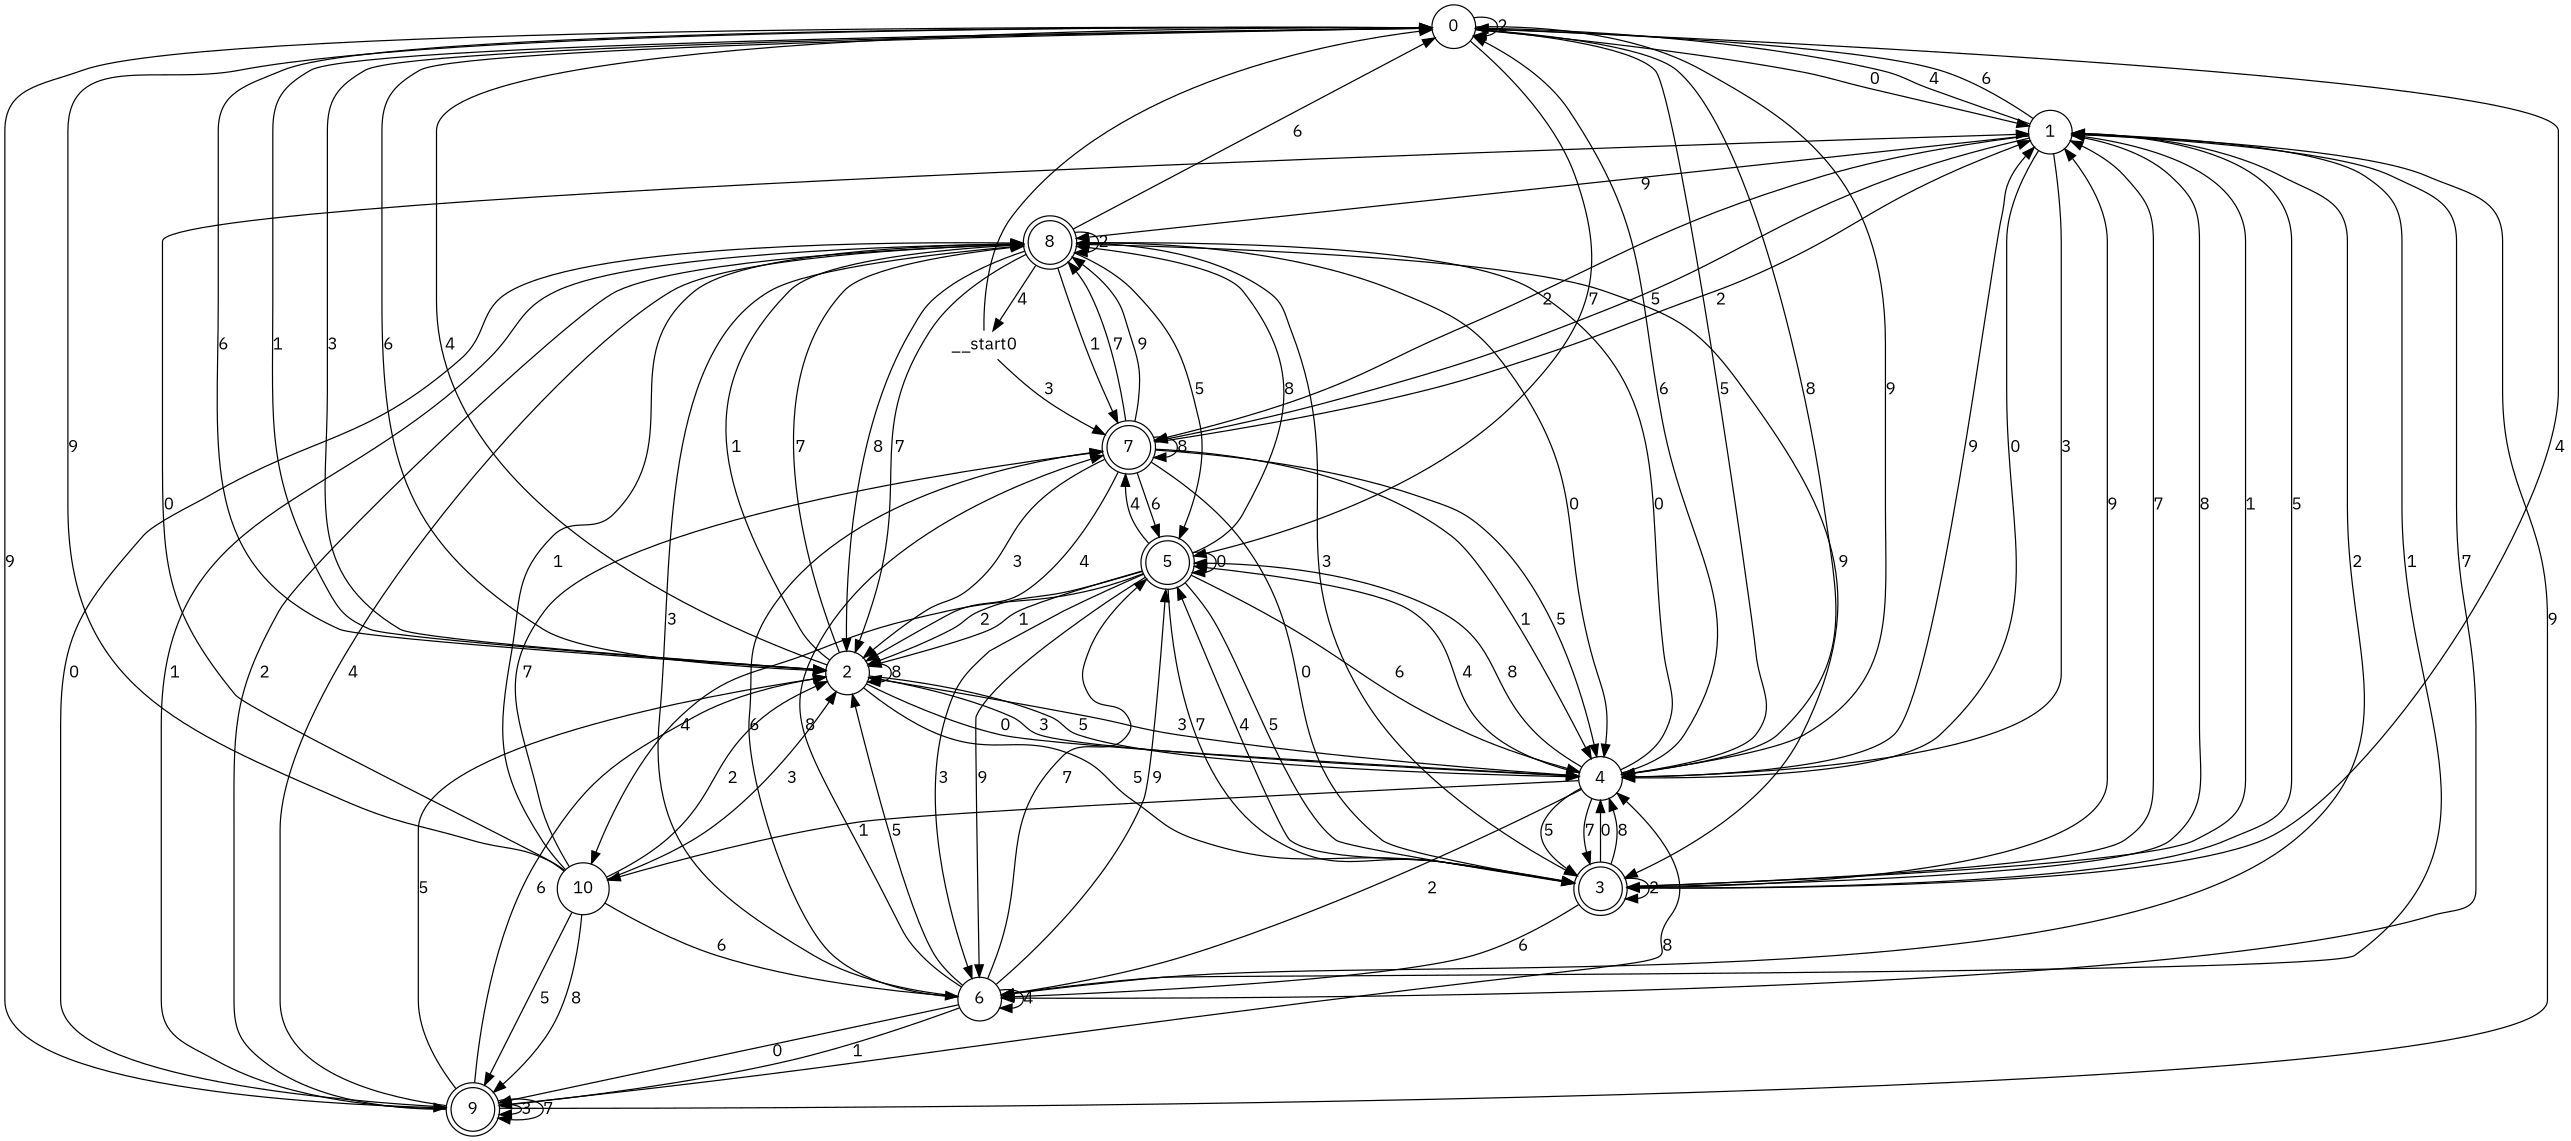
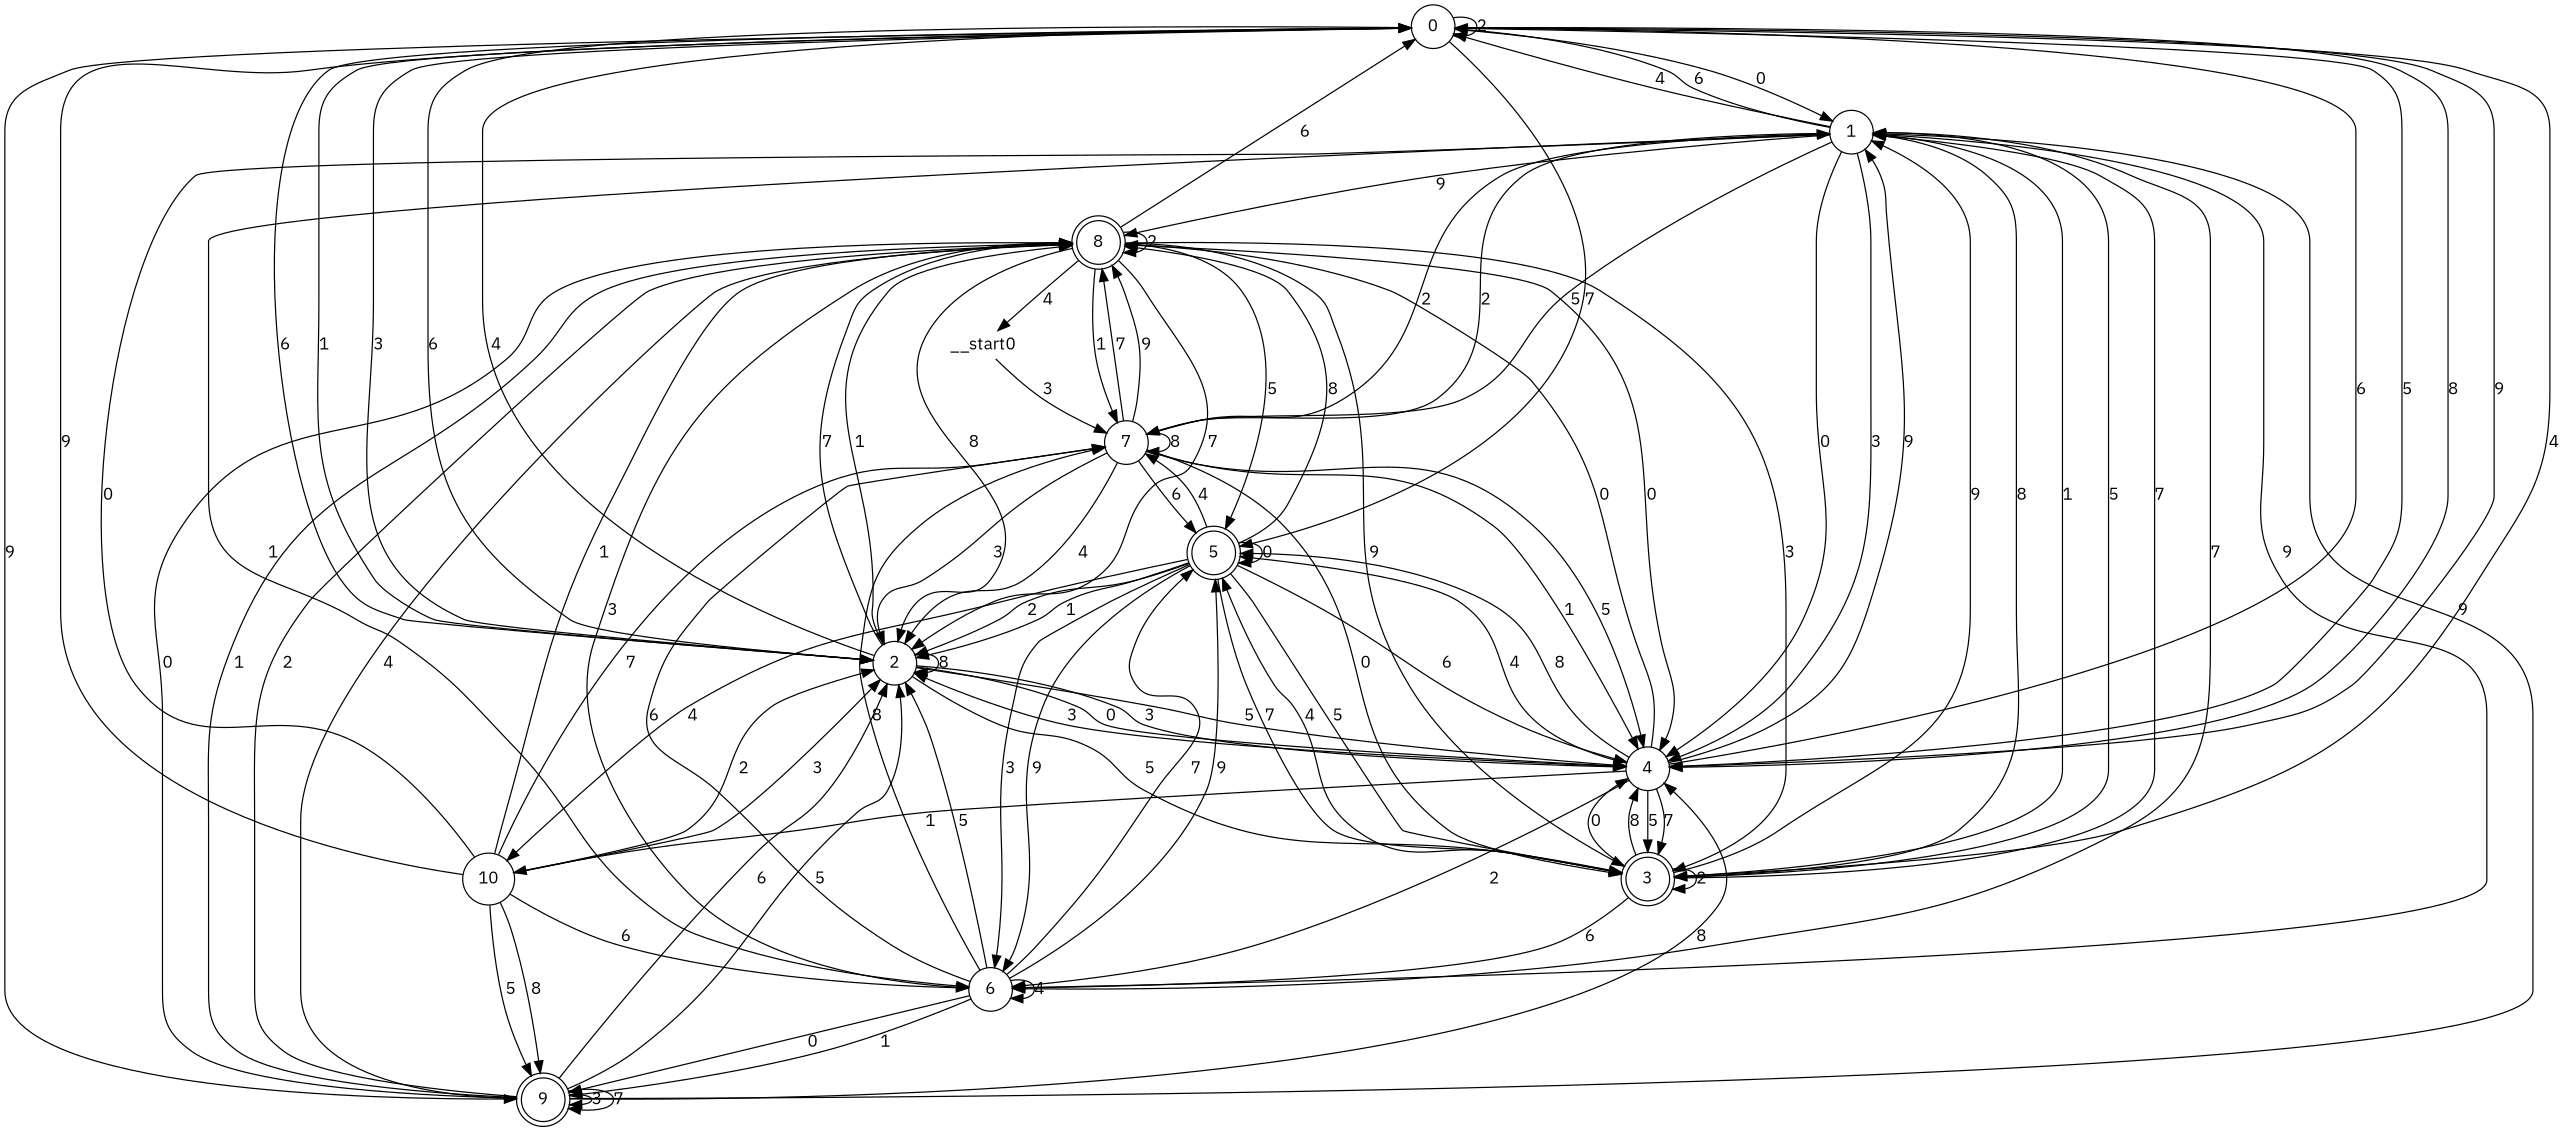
edge "__start0" -> "0": removed
node "7": shape doublecircle -> circle
edge "6" -> "1": label "2" -> "9"
